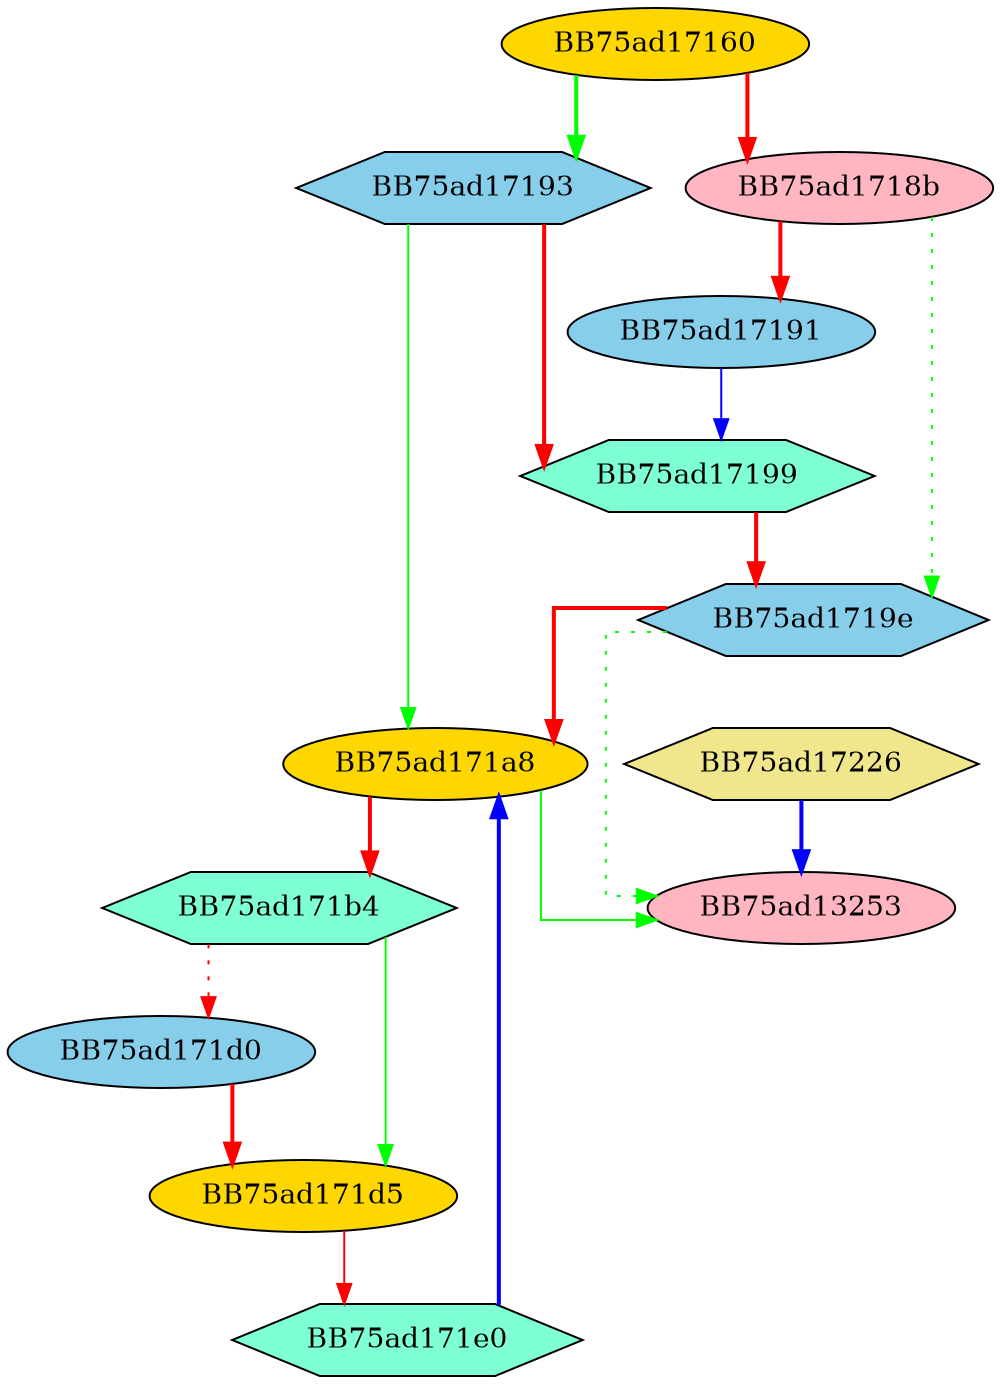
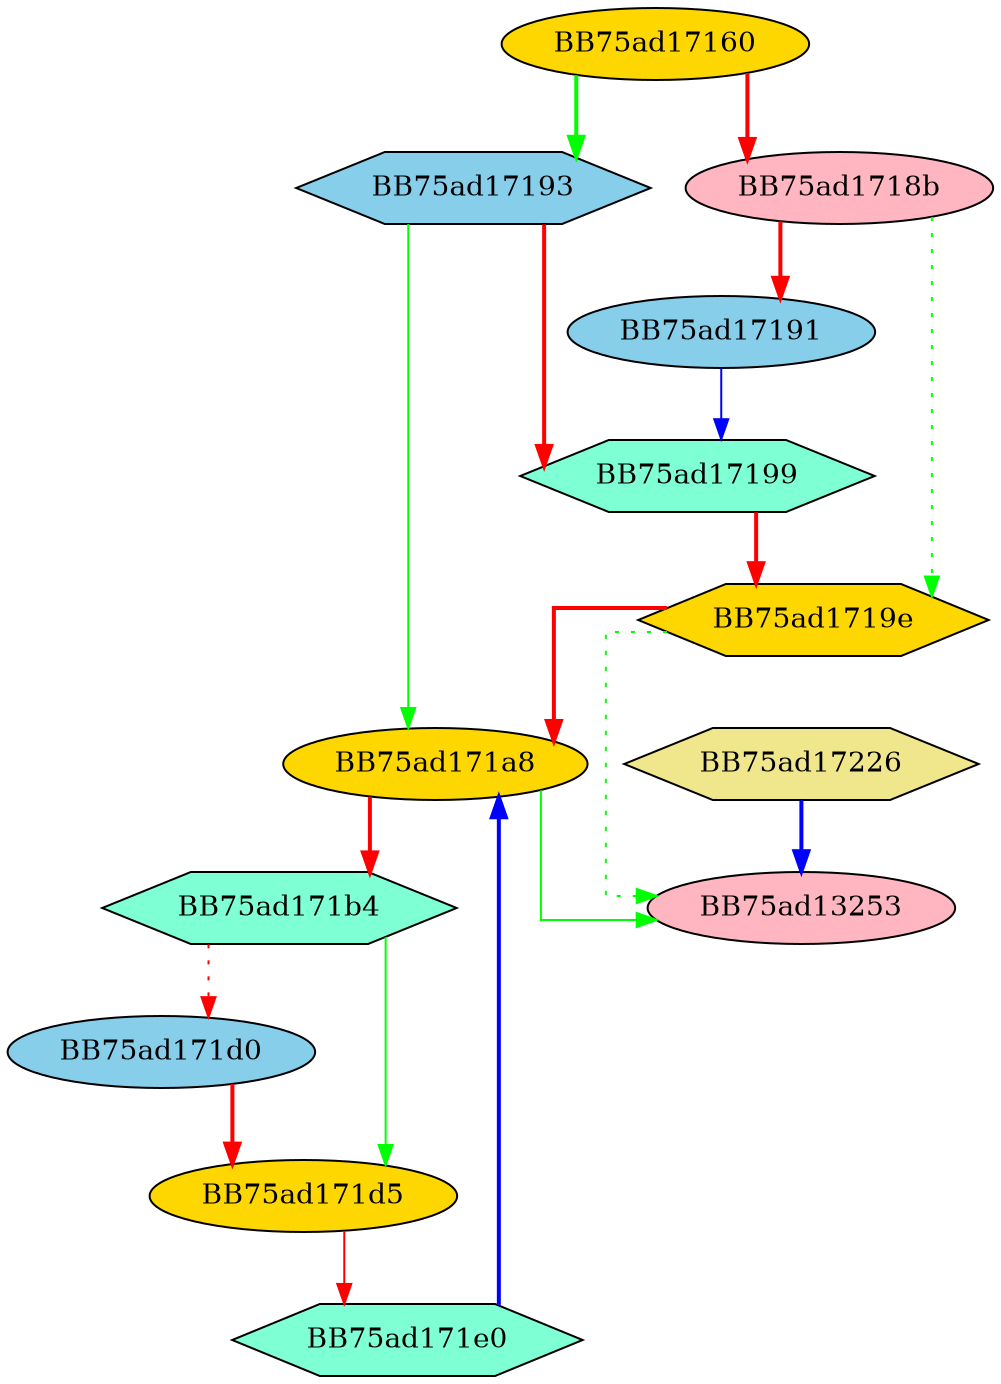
node "BB75ad1719e": fillcolor skyblue -> gold
